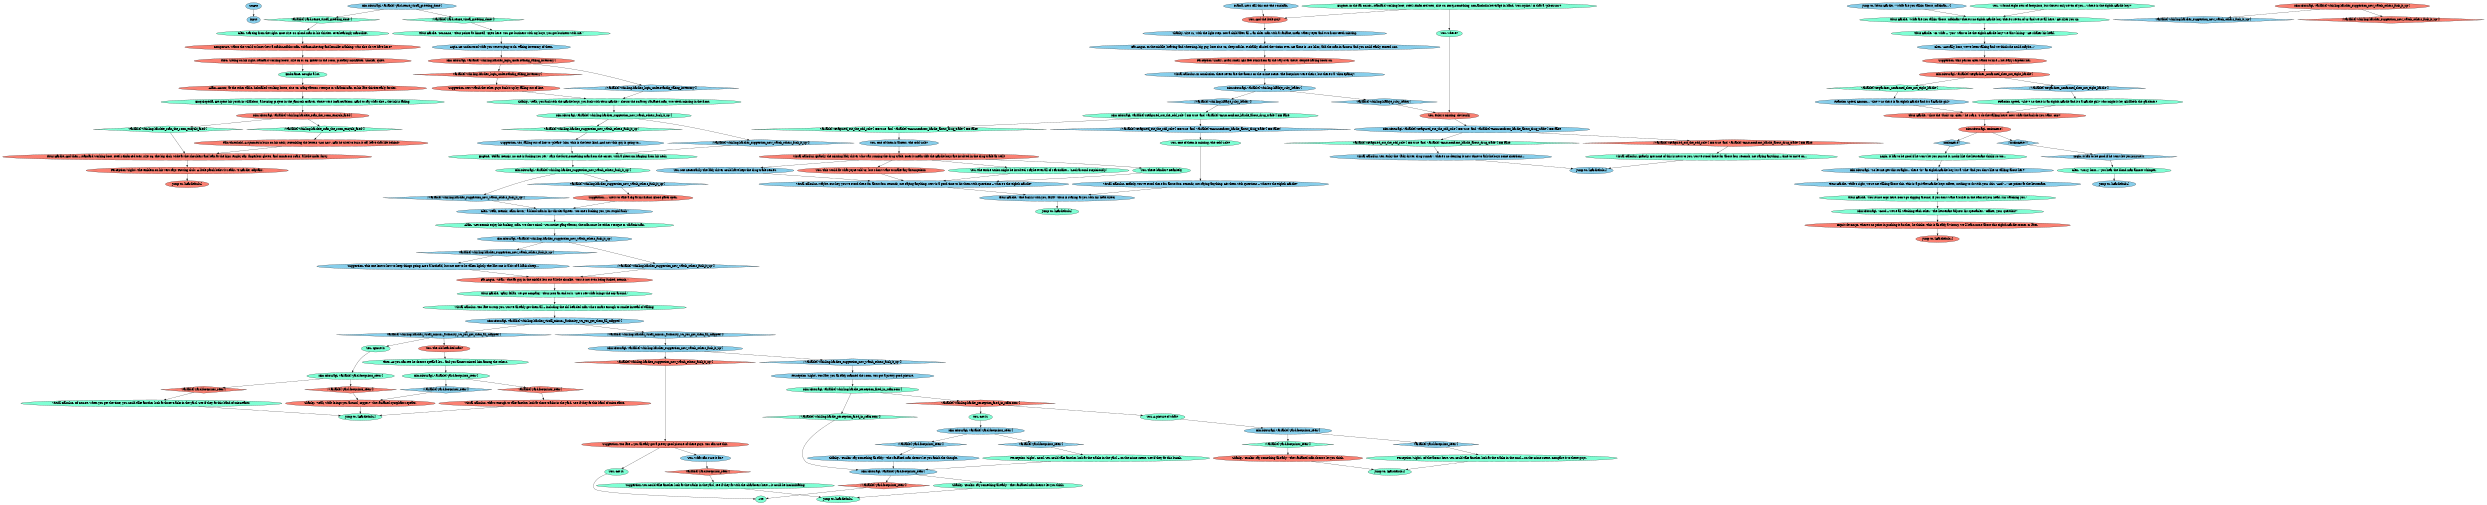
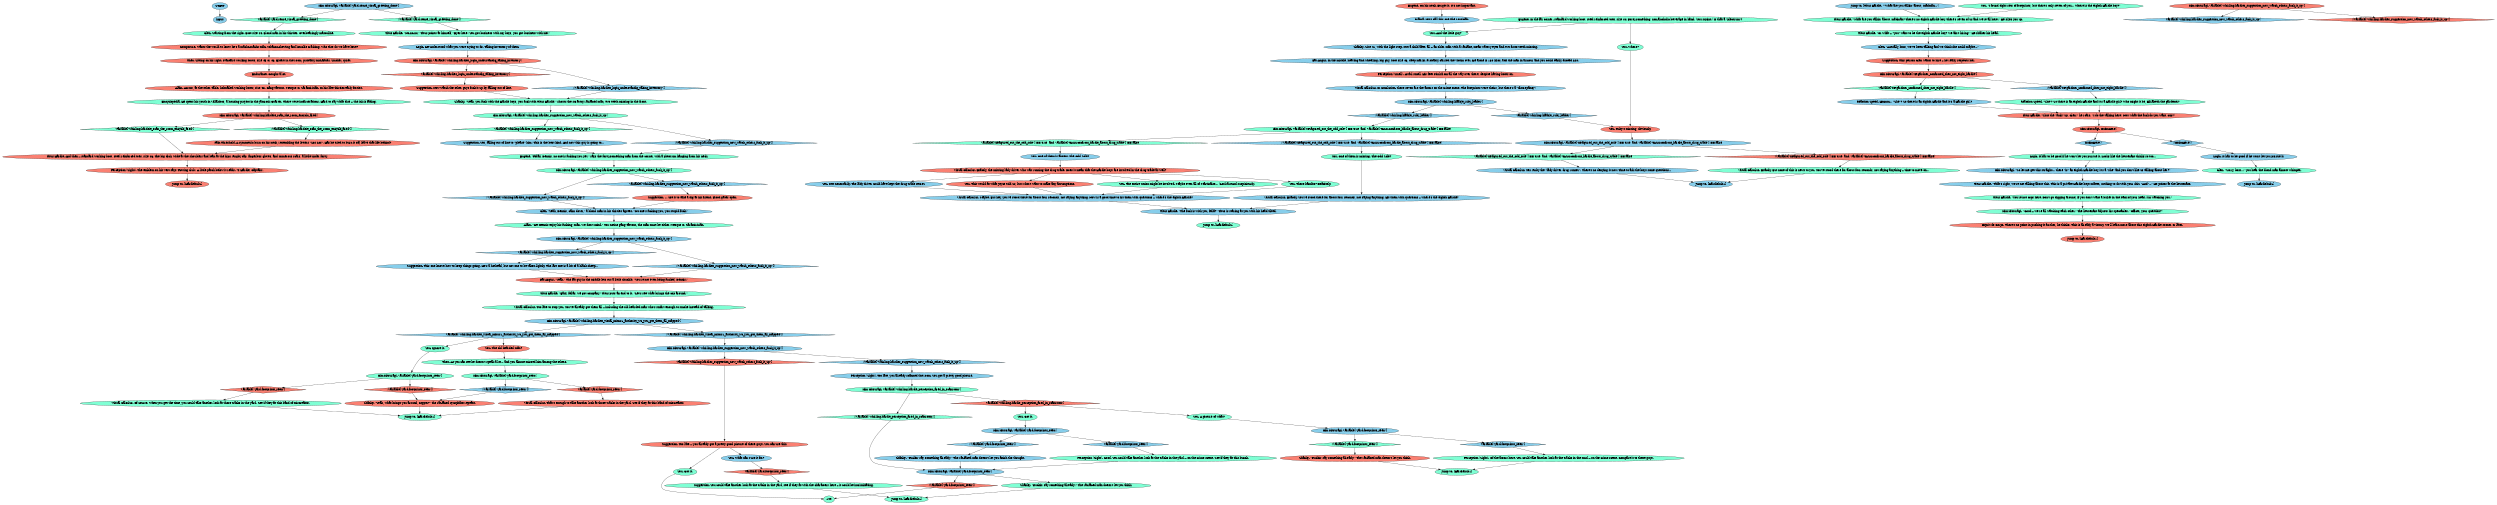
node "Eugene: On his neck. Forget it. It's not important.": added
node "You: And the little guy?": fillcolor salmon -> aquamarine
node "Endurance: Coughs a lot.": fillcolor aquamarine -> salmon
node "Logic: It has to be good if he won't let you pursue it.": shape diamond -> ellipse
